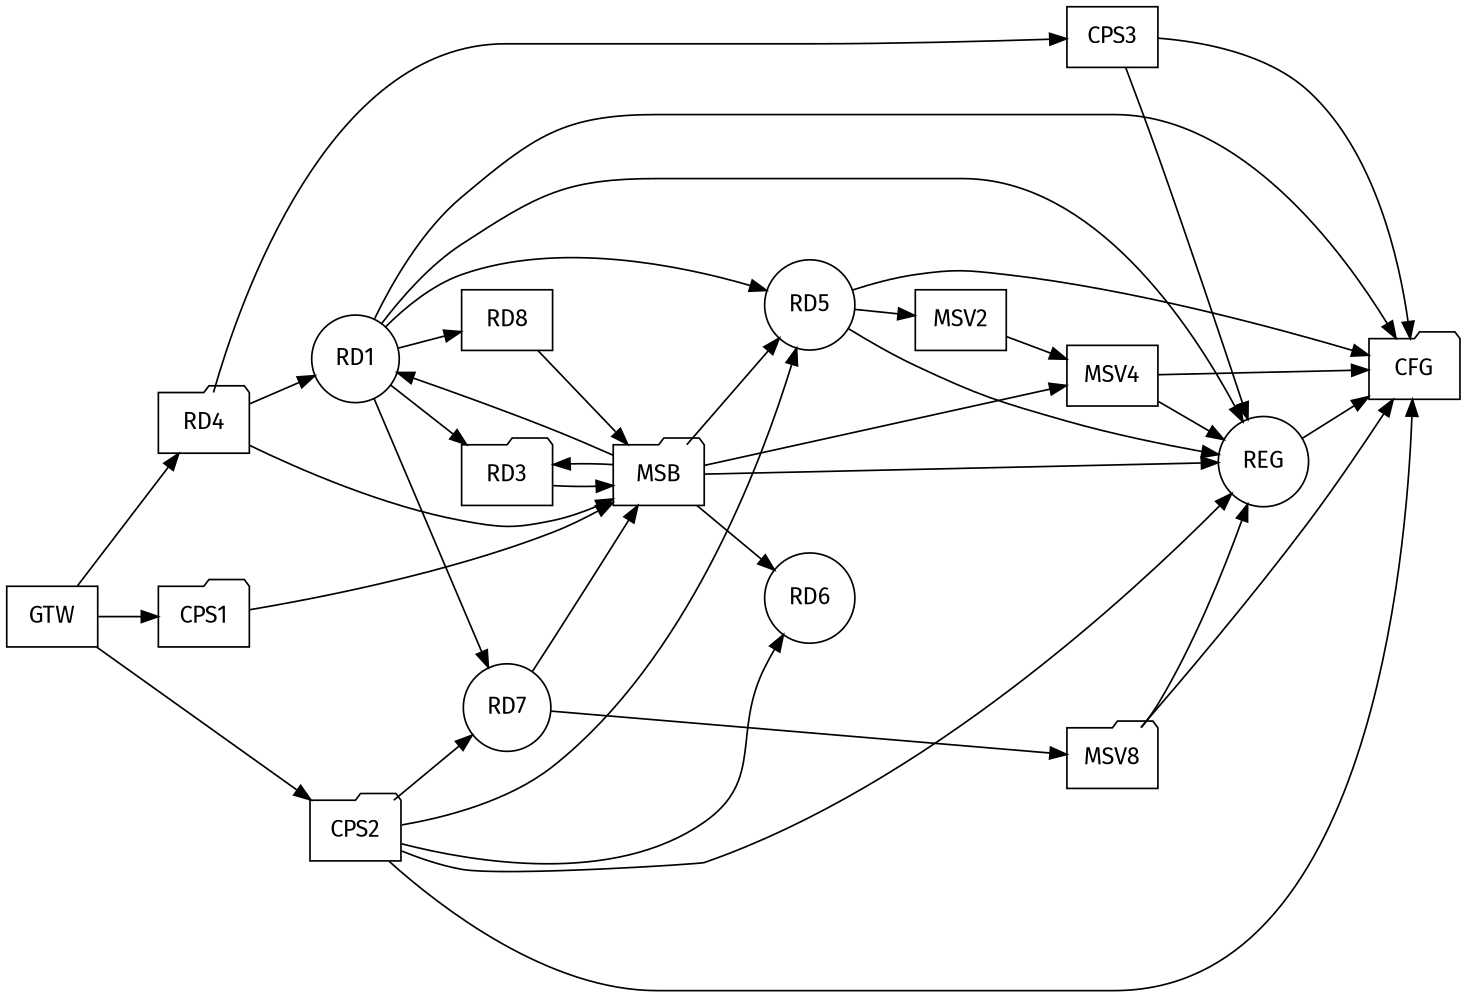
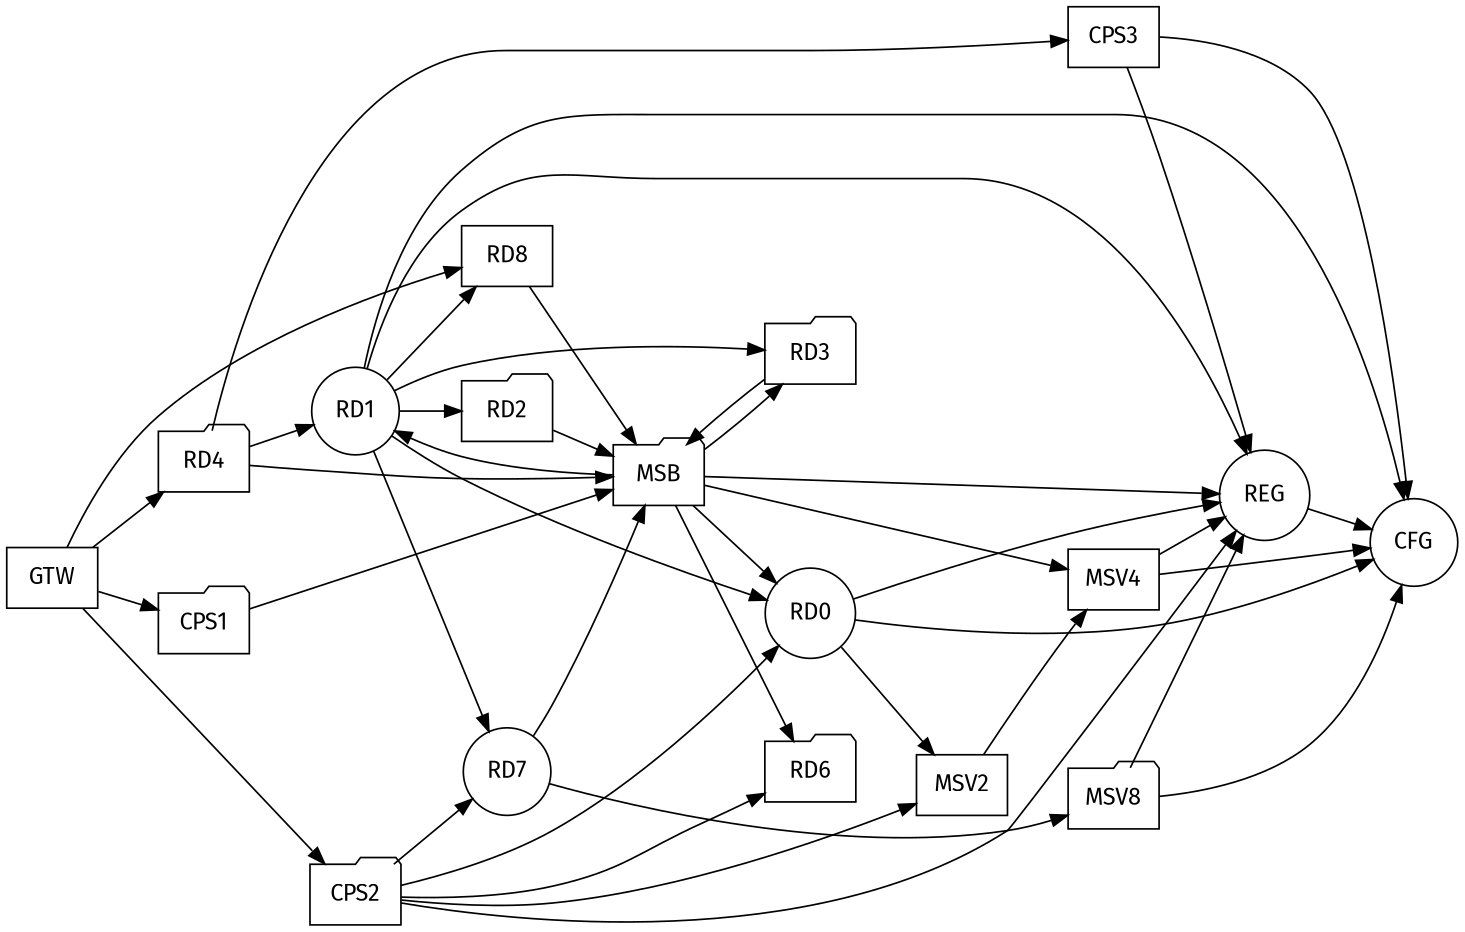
node "RD5": label "RD5" -> "RD0"
node "CFG": shape folder -> circle
edge "GTW" -> "RD8": added
node "RD2": added
node "RD6": shape circle -> folder
edge "CPS2" -> "CFG": now "CPS2" -> "MSV2"
